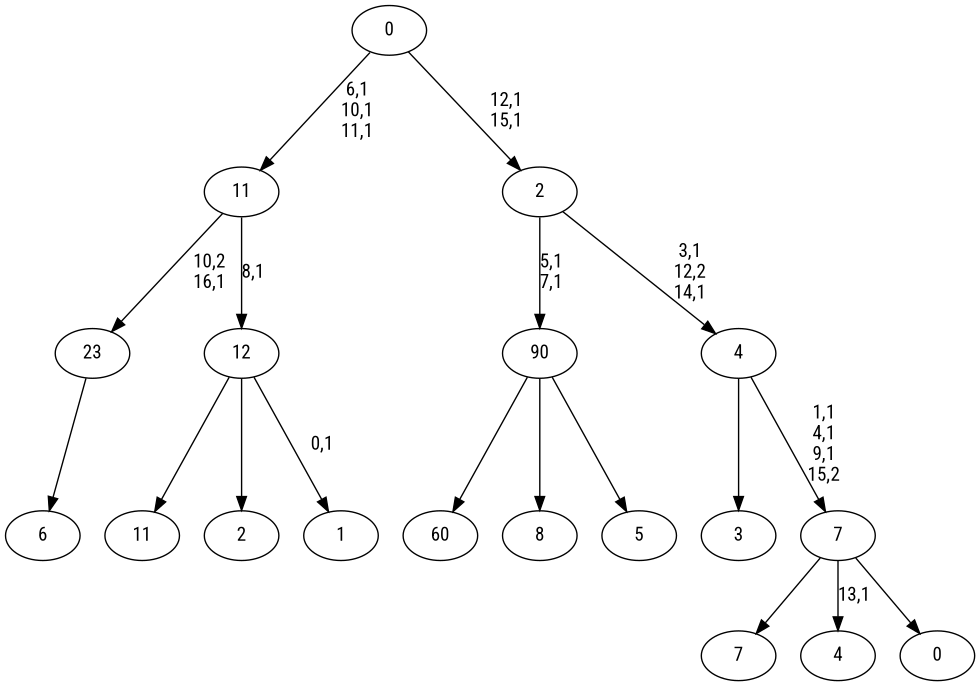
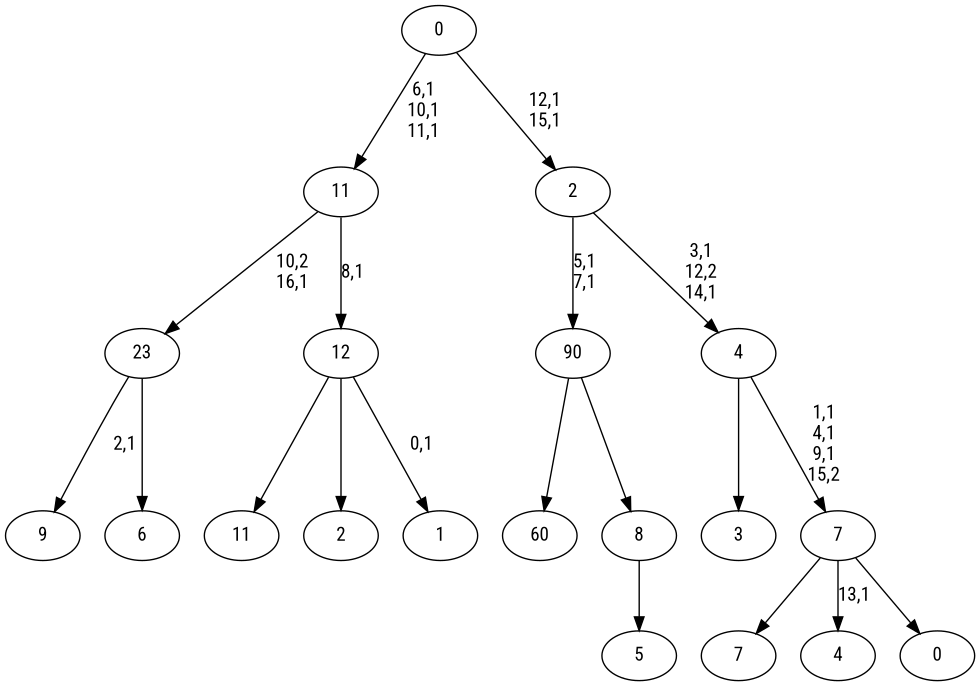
edge "90" -> "5": now "8" -> "5"
node "9": added
